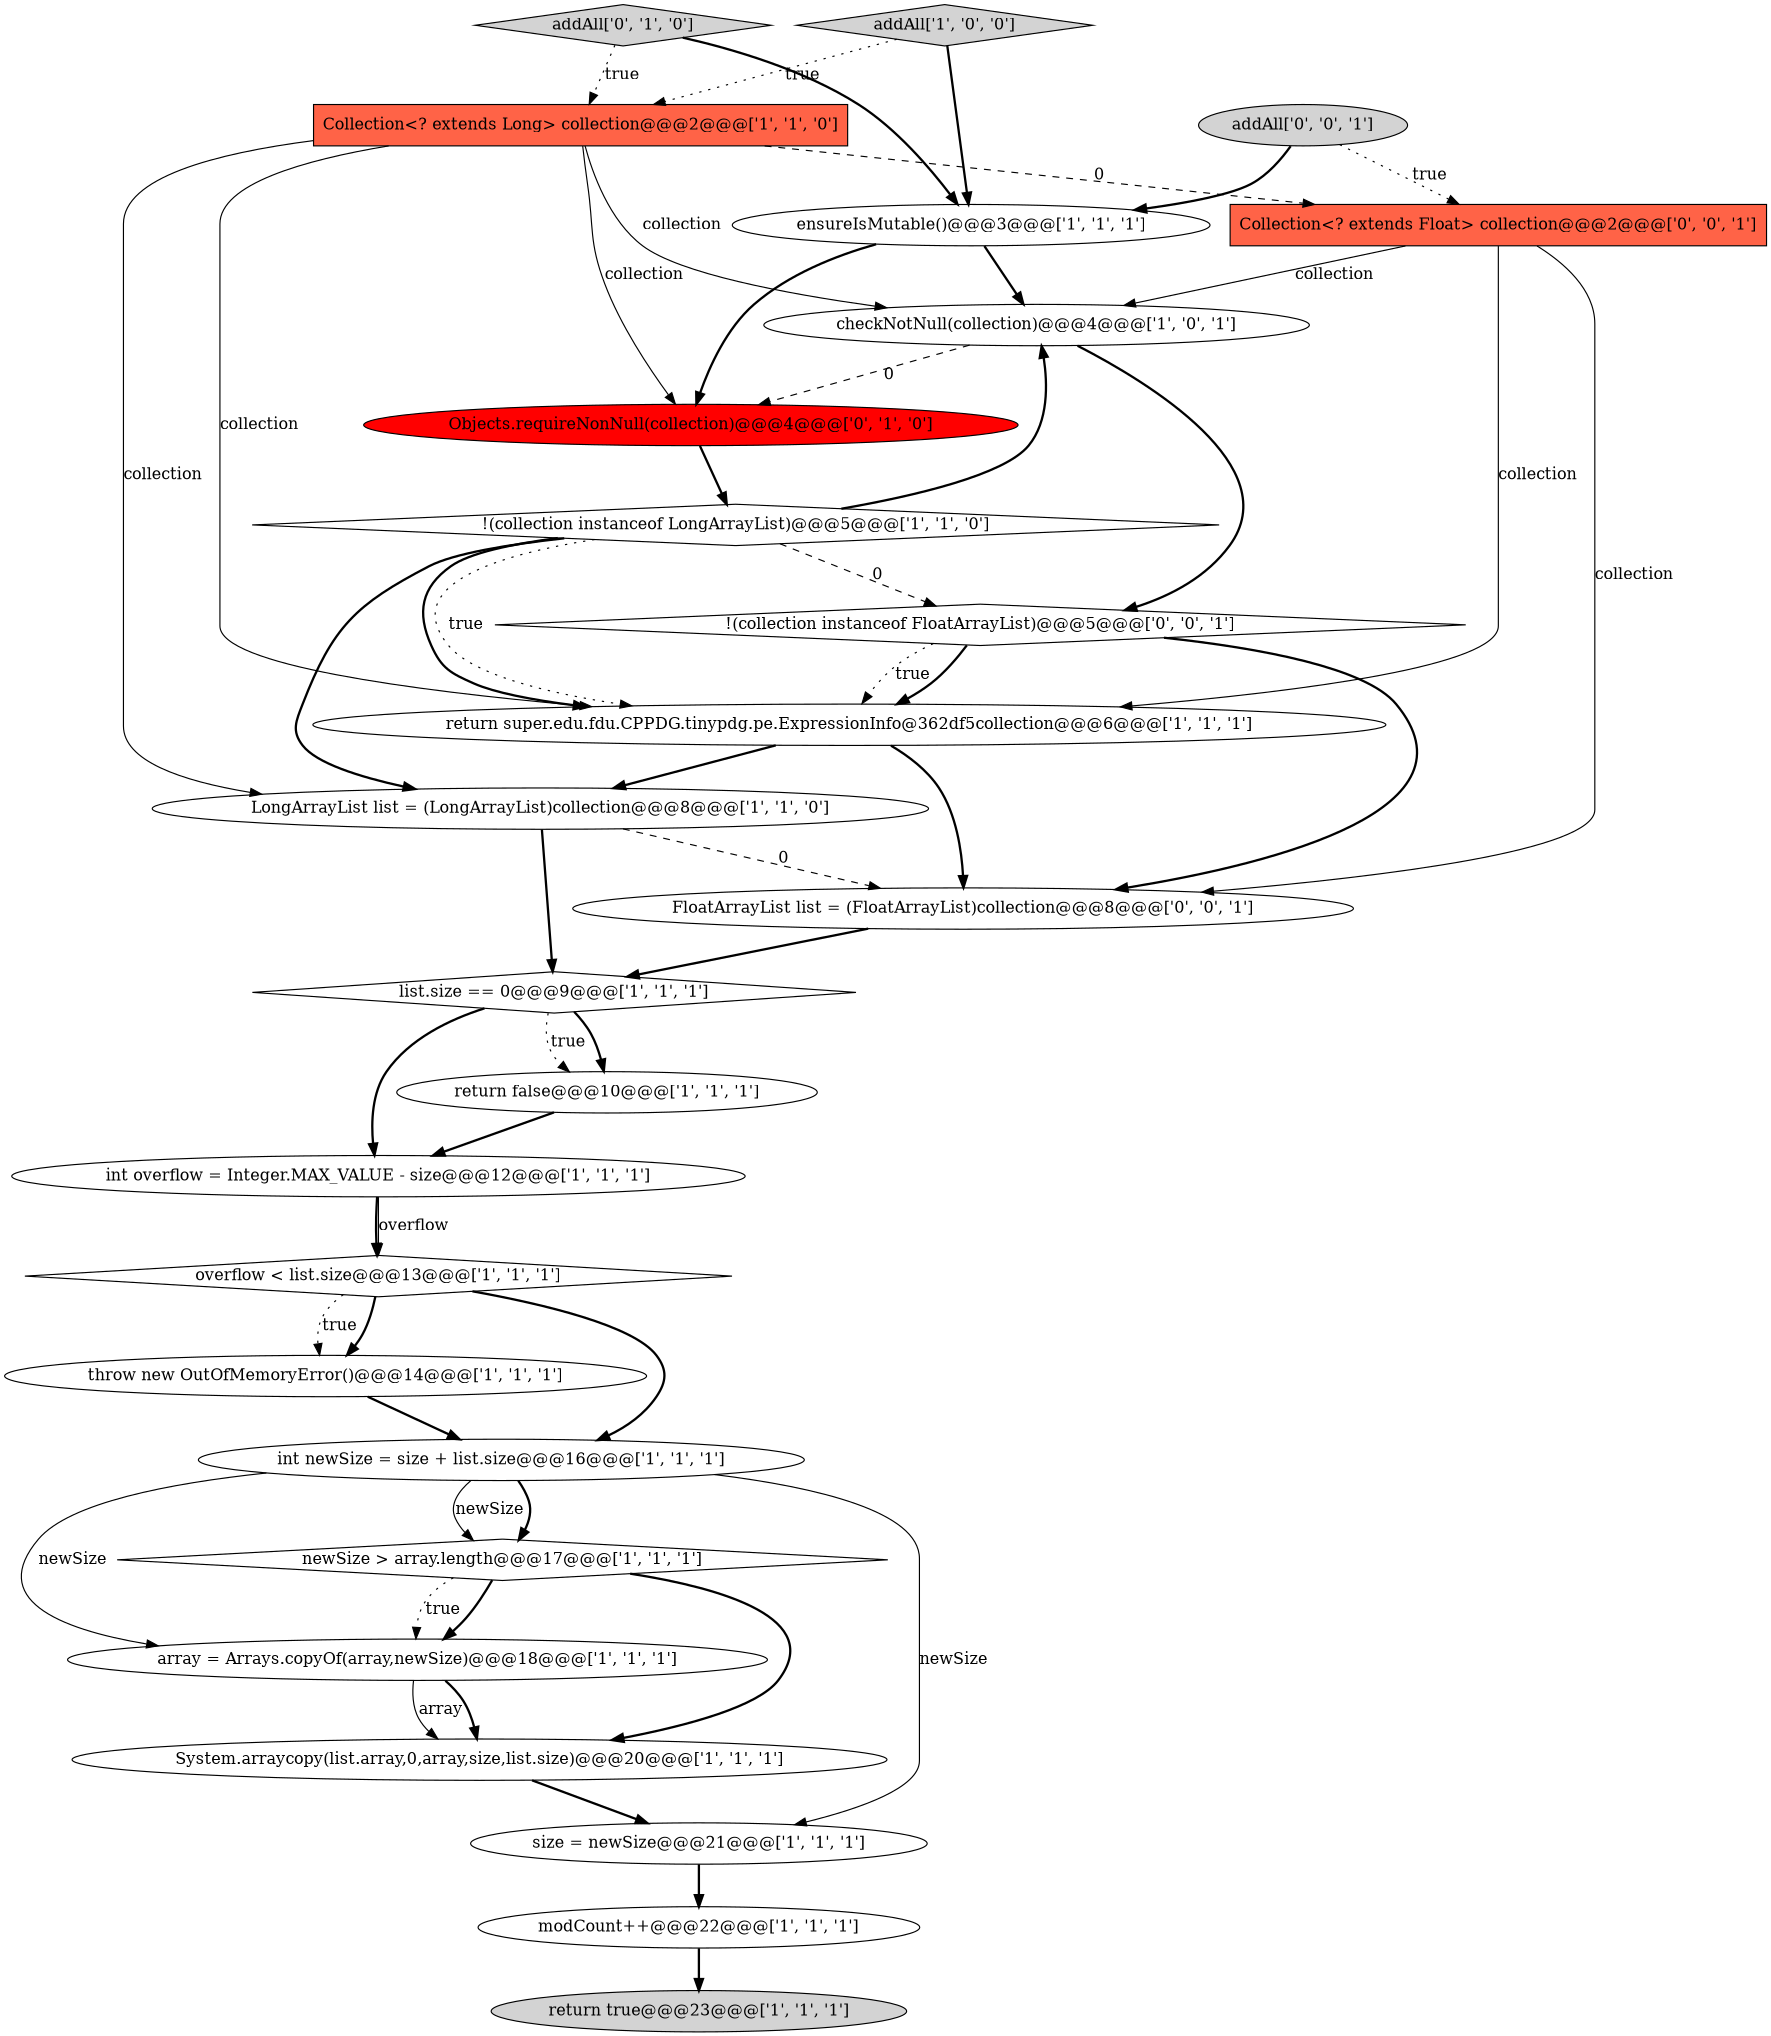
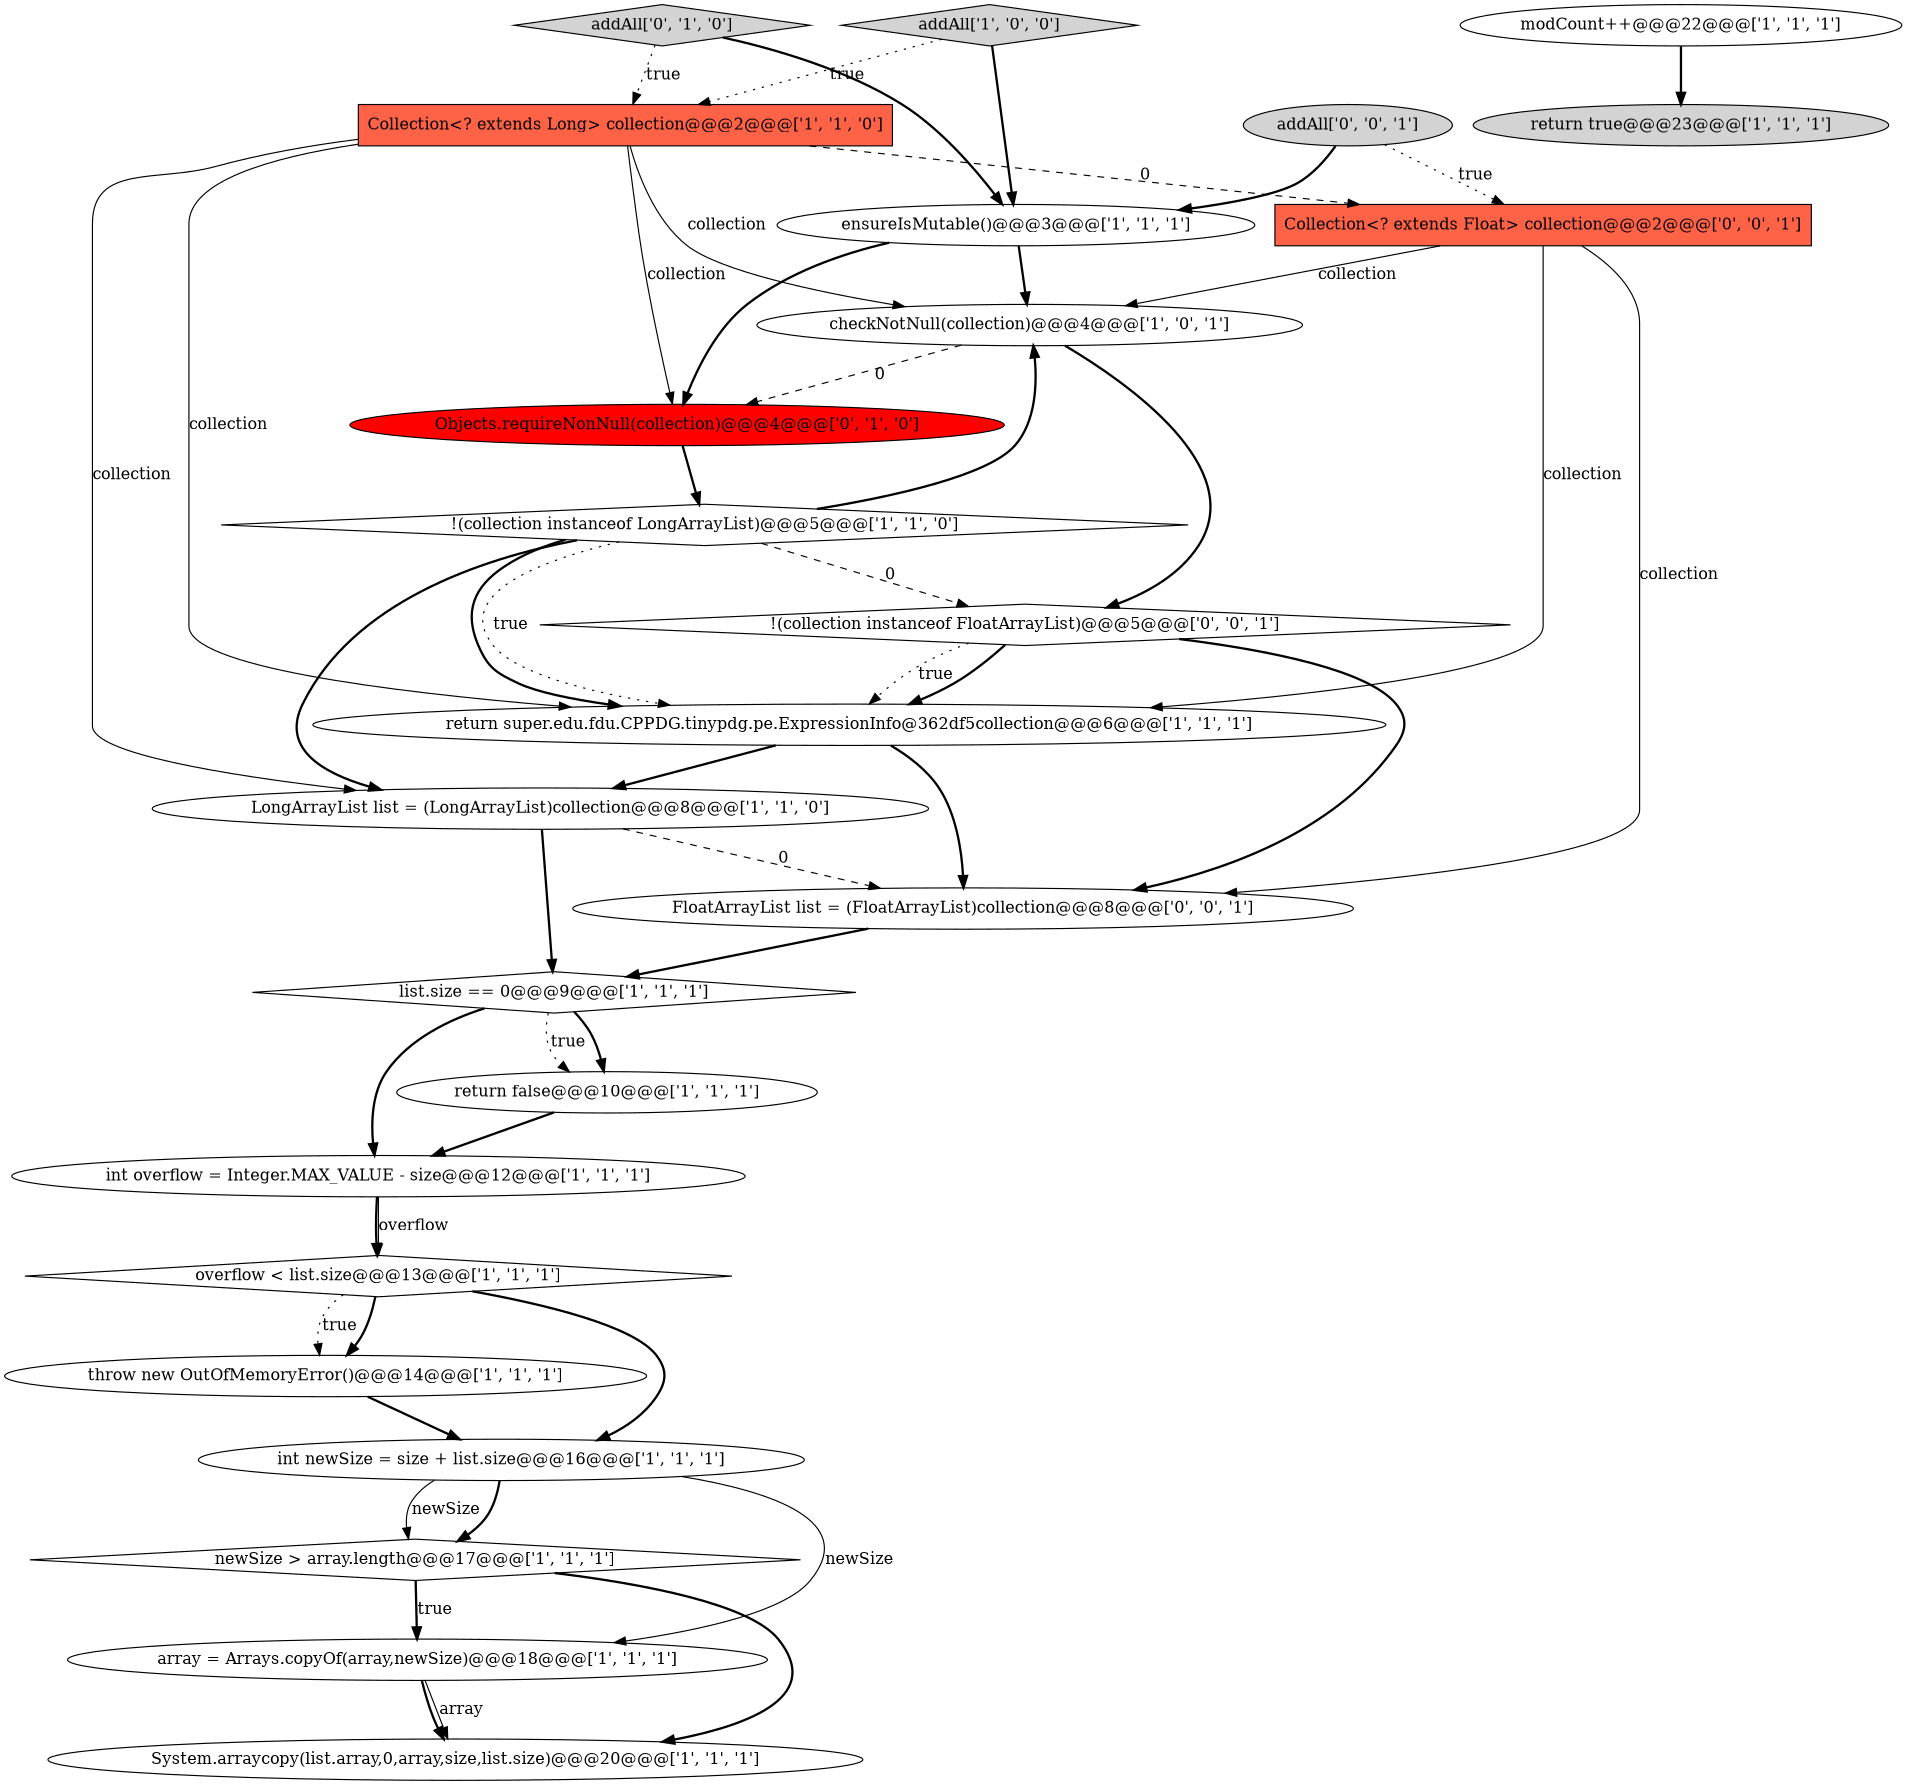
node "size = newSize@@@21@@@['1', '1', '1']": removed
